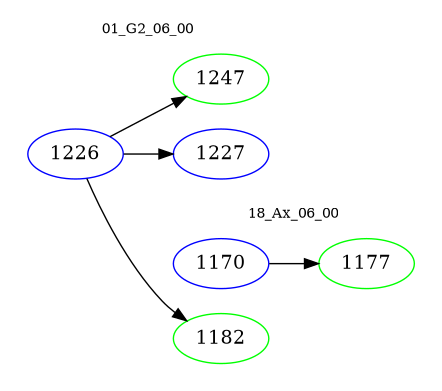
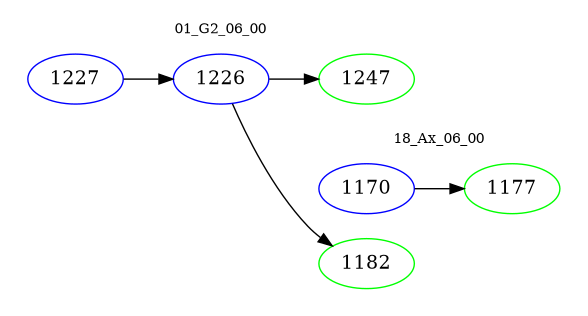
edge "1226" -> "1227": reversed
